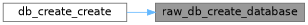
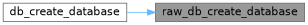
node "db_create_create": label "db_create_create" -> "db_create_database"
